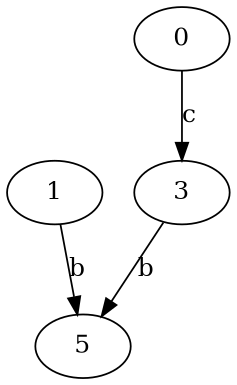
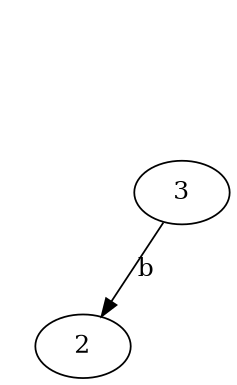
node "0": removed
node "1": removed
node "5": label "5" -> "2"
